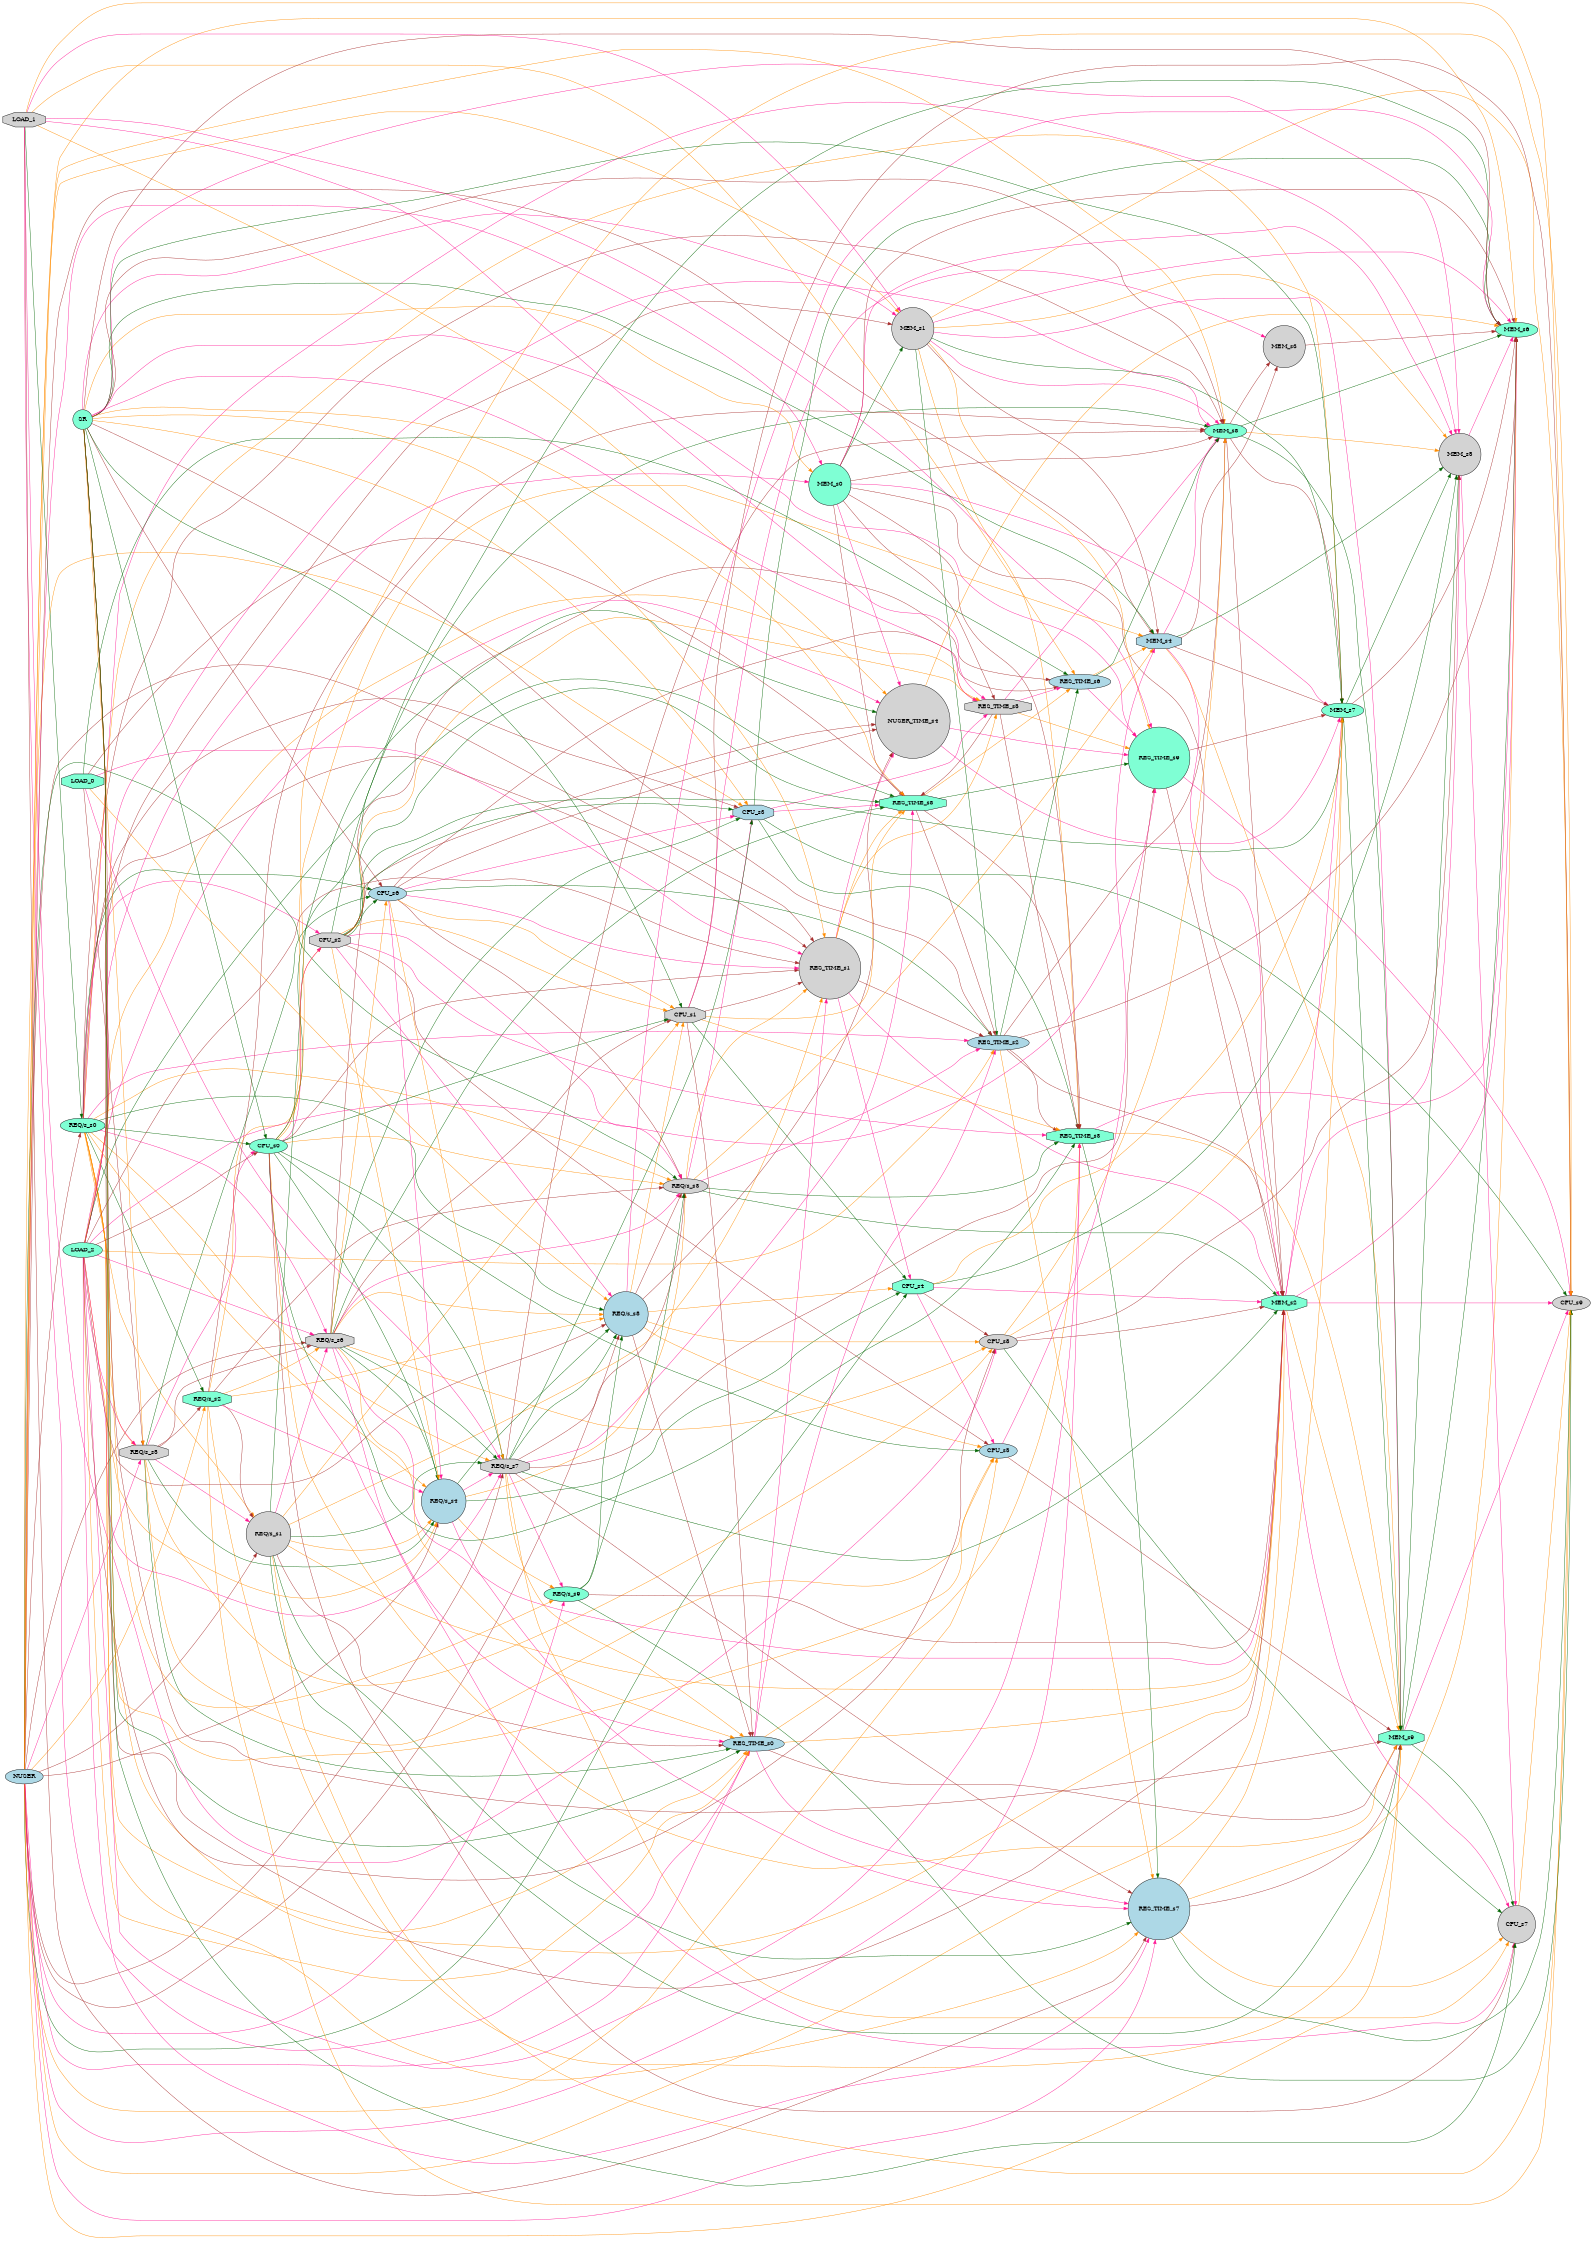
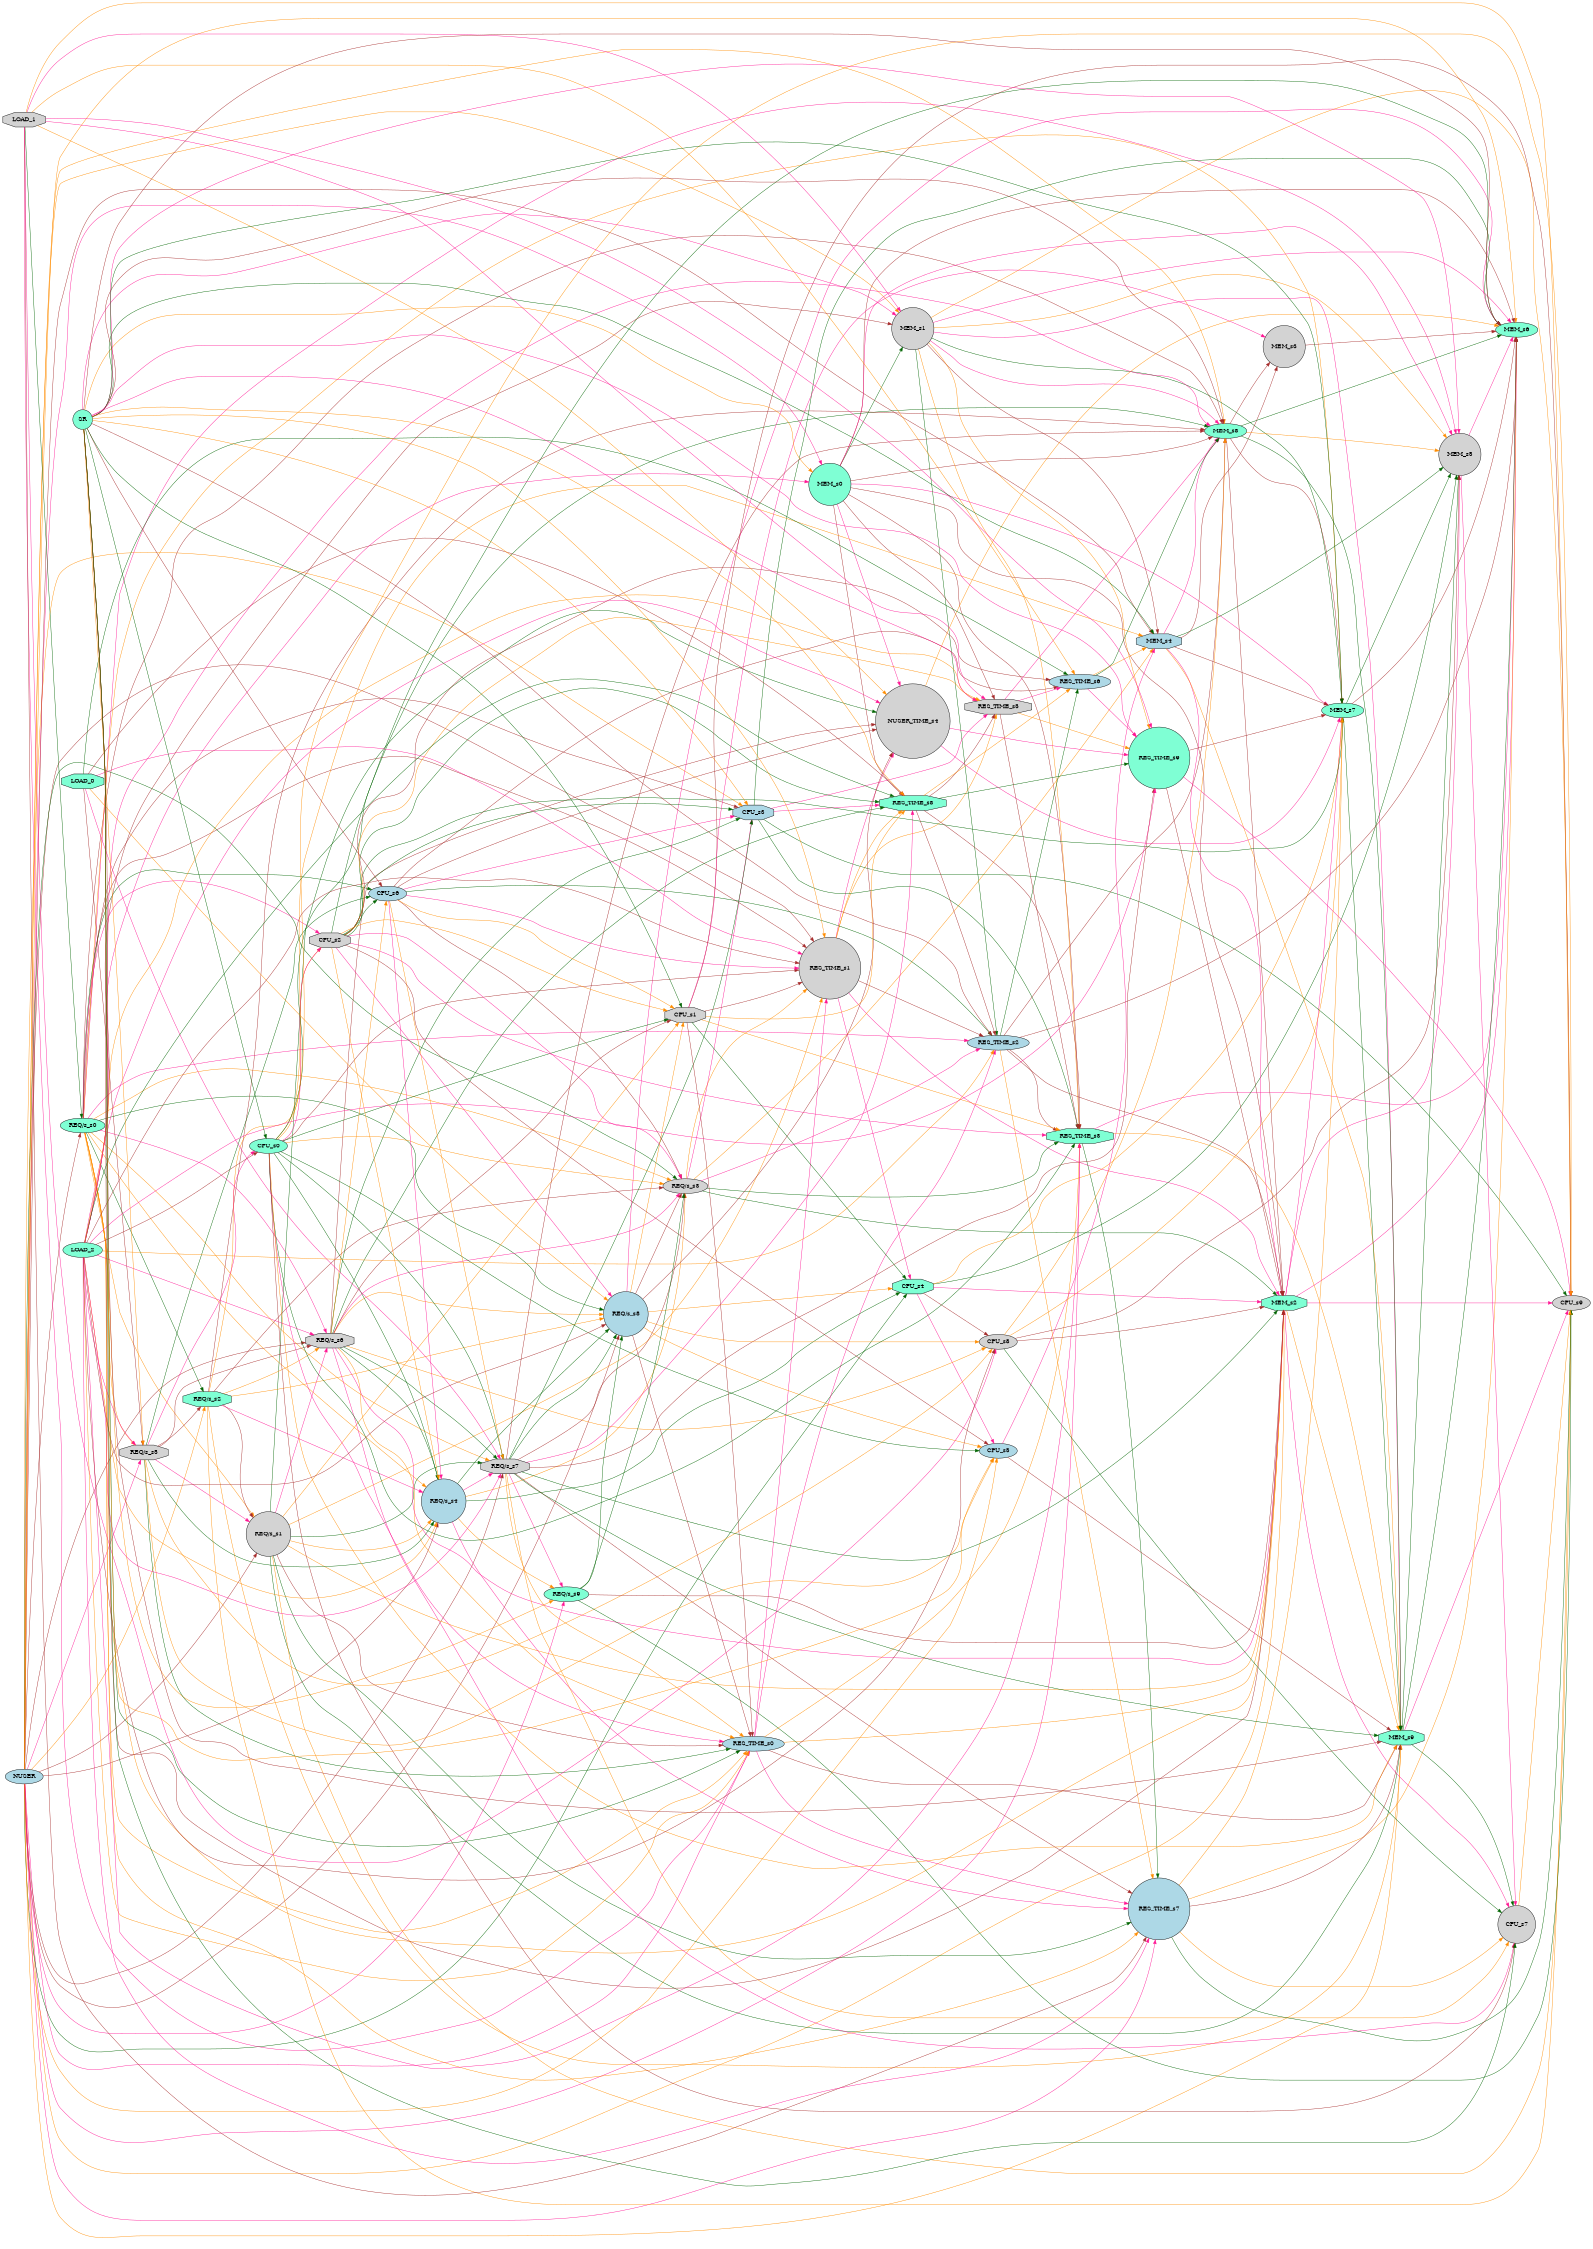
edge "RES_TIME_s5" -> "RES_TIME_s8": reversed
edge "REQ/s_s0" -> "CPU_s0": removed
edge "REQ/s_s7" -> "MEM_s9": added
